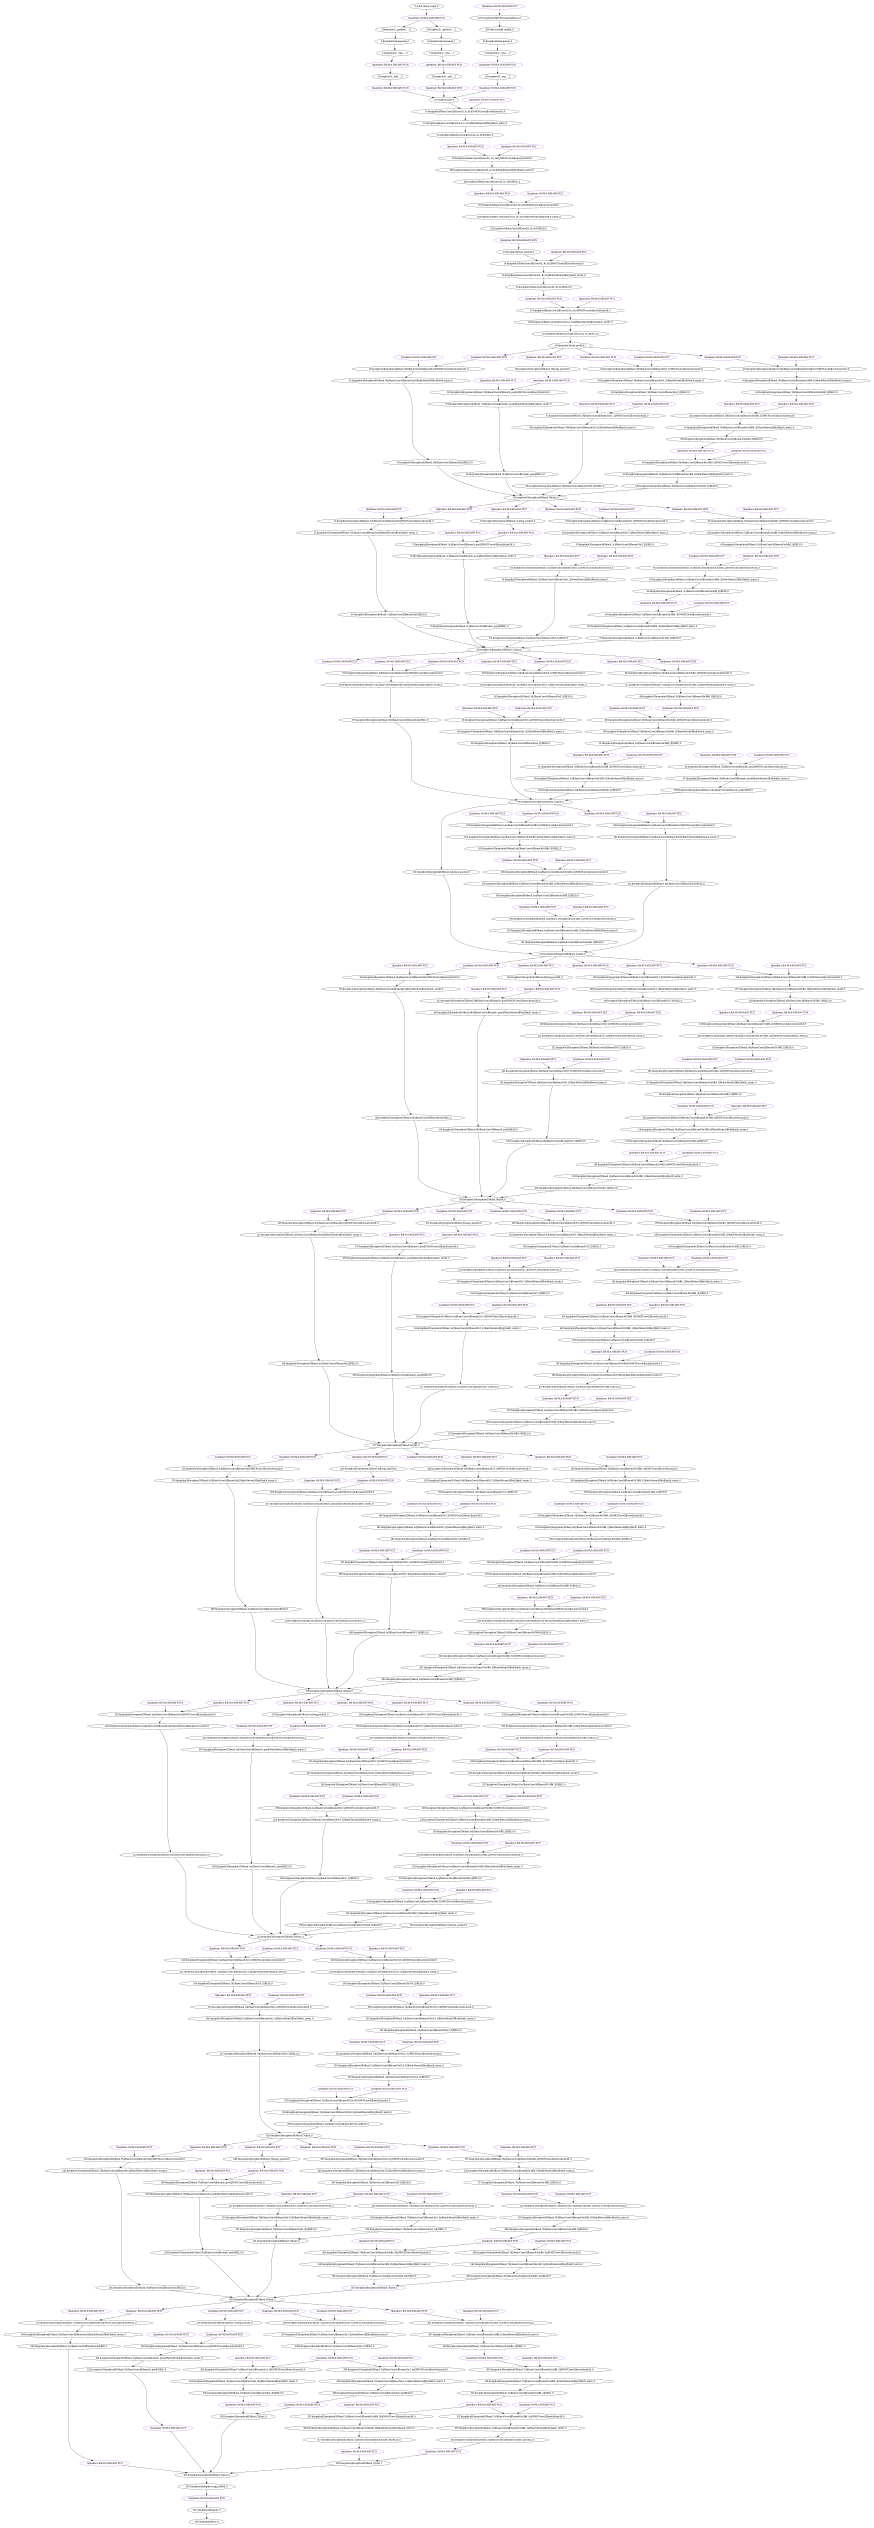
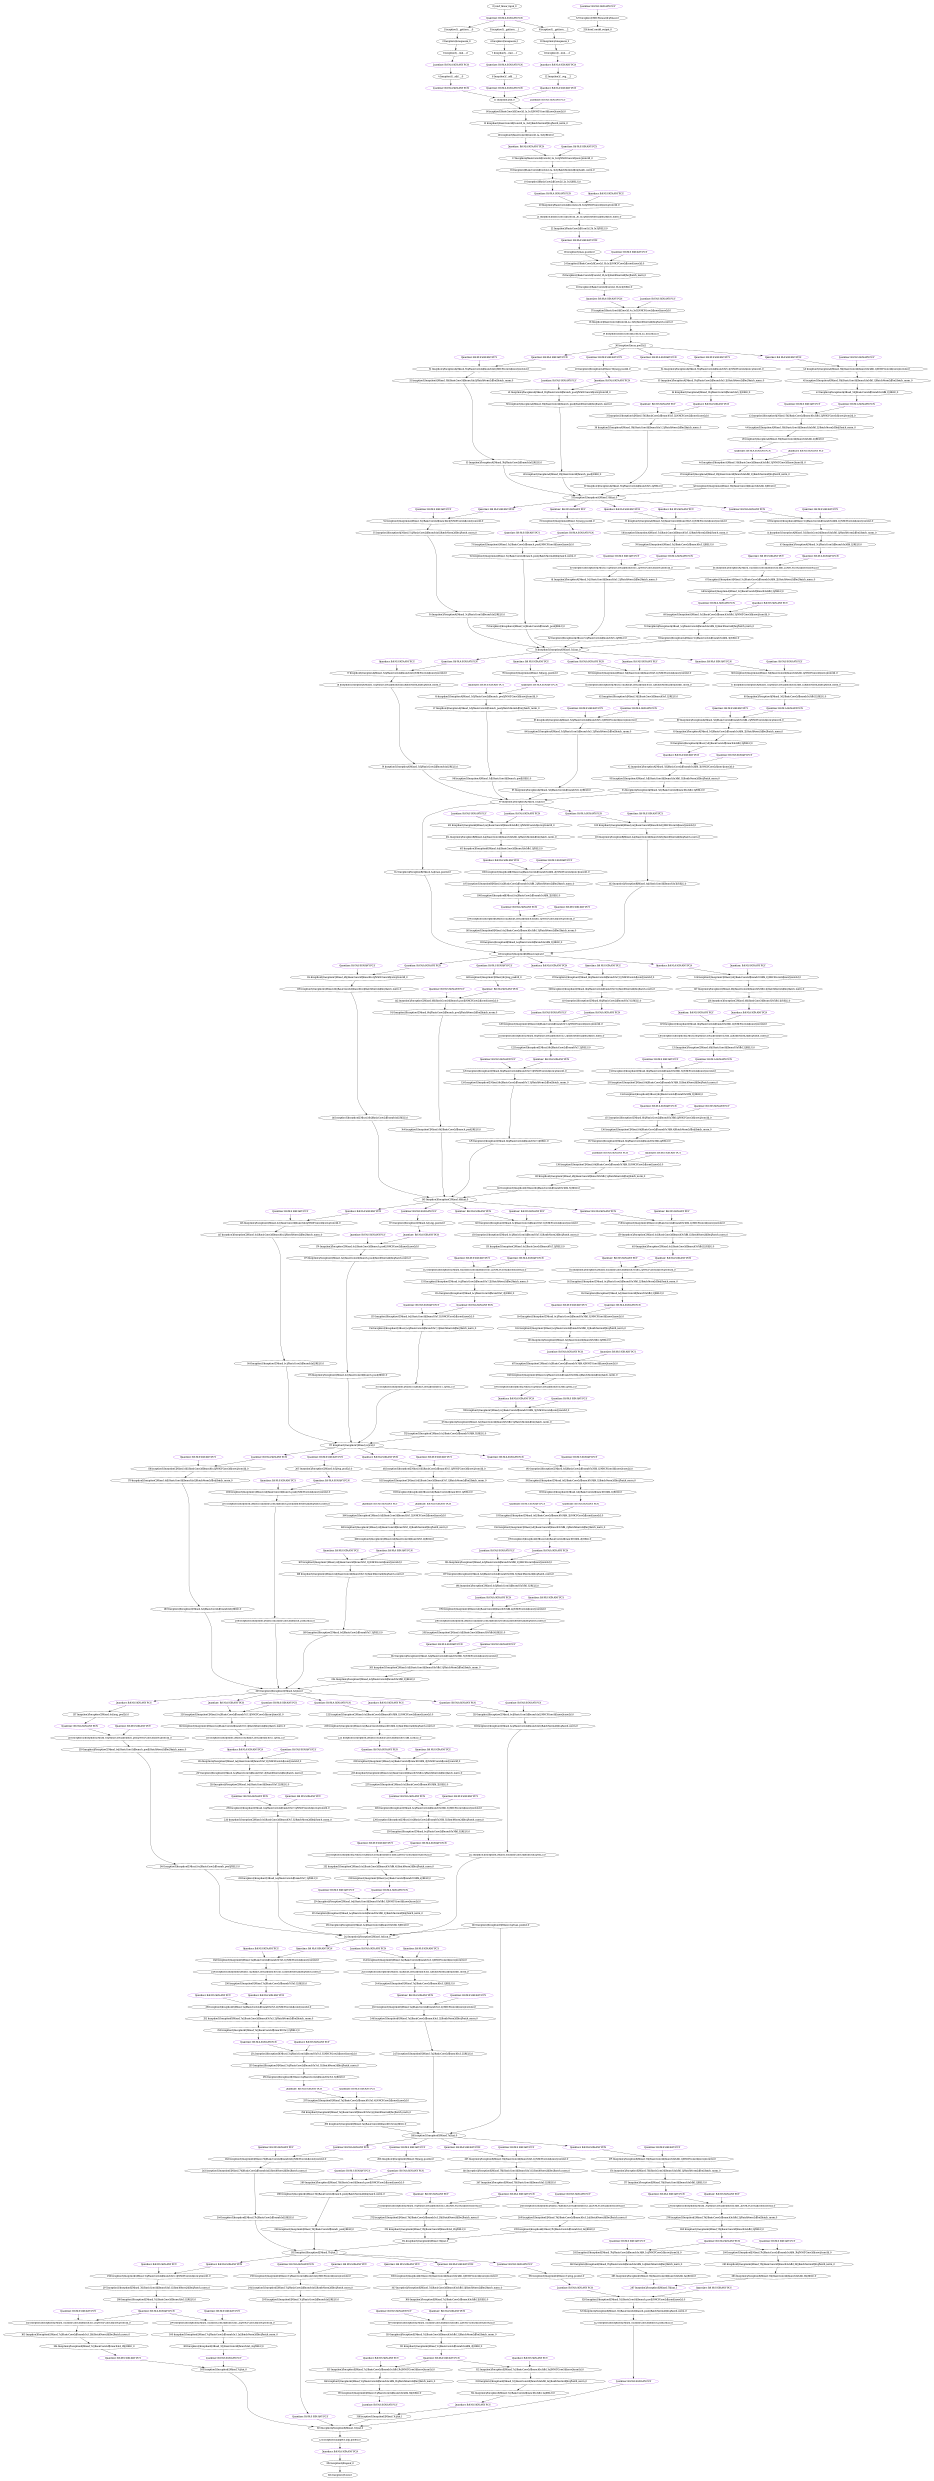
node "9 Inception3/__getitem___2": added
node "95 Inception3/InceptionA[Mixed_5d]/avg_pool2d_0": added
edge "260 Inception3/InceptionD[Mixed_7a]/max_pool2d_0" -> "261 Inception3/InceptionD[Mixed_7a]/cat_0": added
edge "287 Inception3/InceptionE[Mixed_7b]/cat_1" -> "292 Inception3/InceptionE[Mixed_7b]/cat_2": removed
